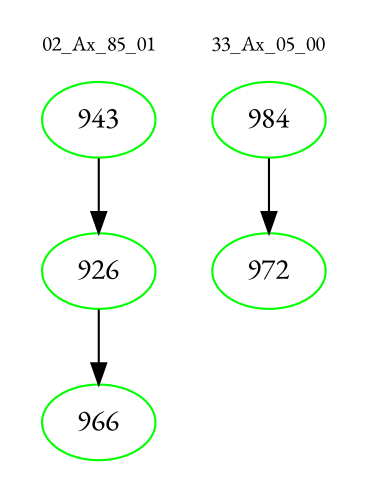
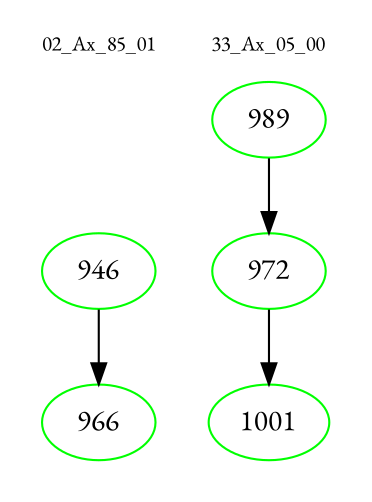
node "943": removed
node "984": label "984" -> "989"
node "926": label "926" -> "946"
node "1001": added
